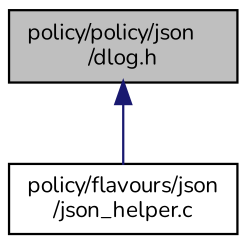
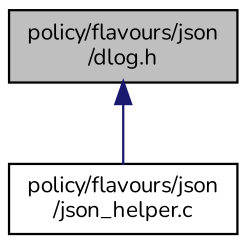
node "policy/policy/json /dlog.h": label "policy/policy/json /dlog.h" -> "policy/flavours/json /dlog.h"
